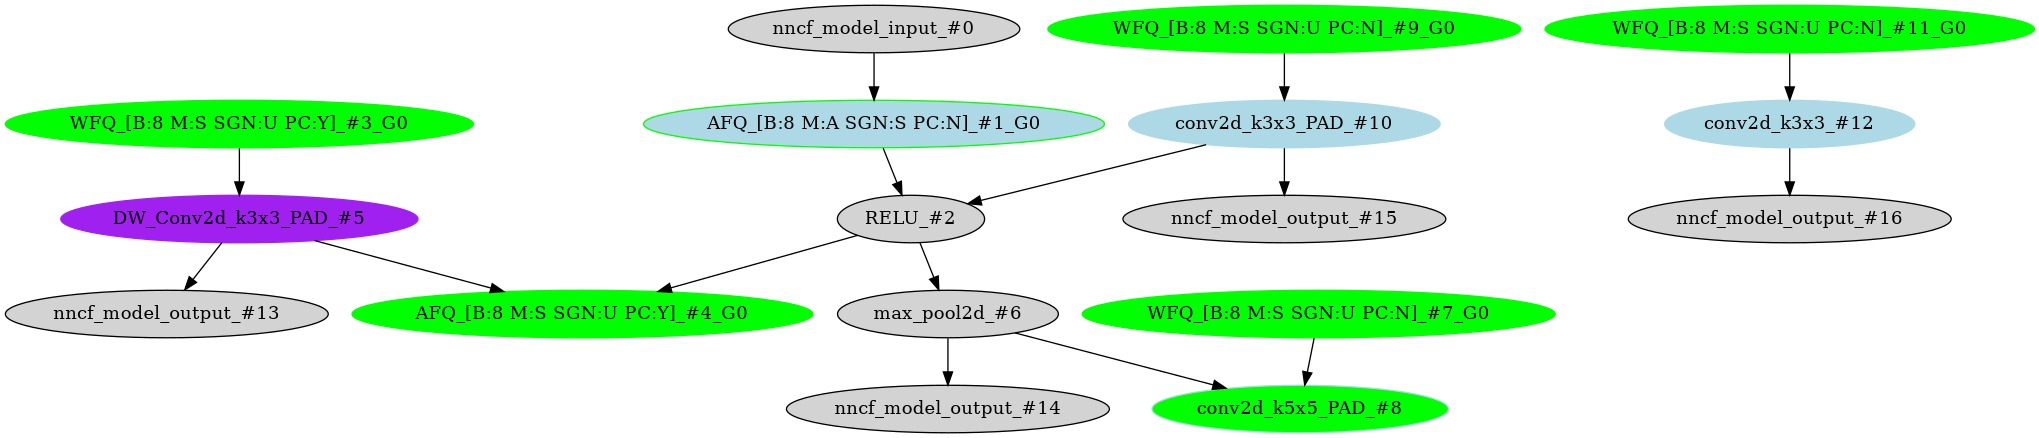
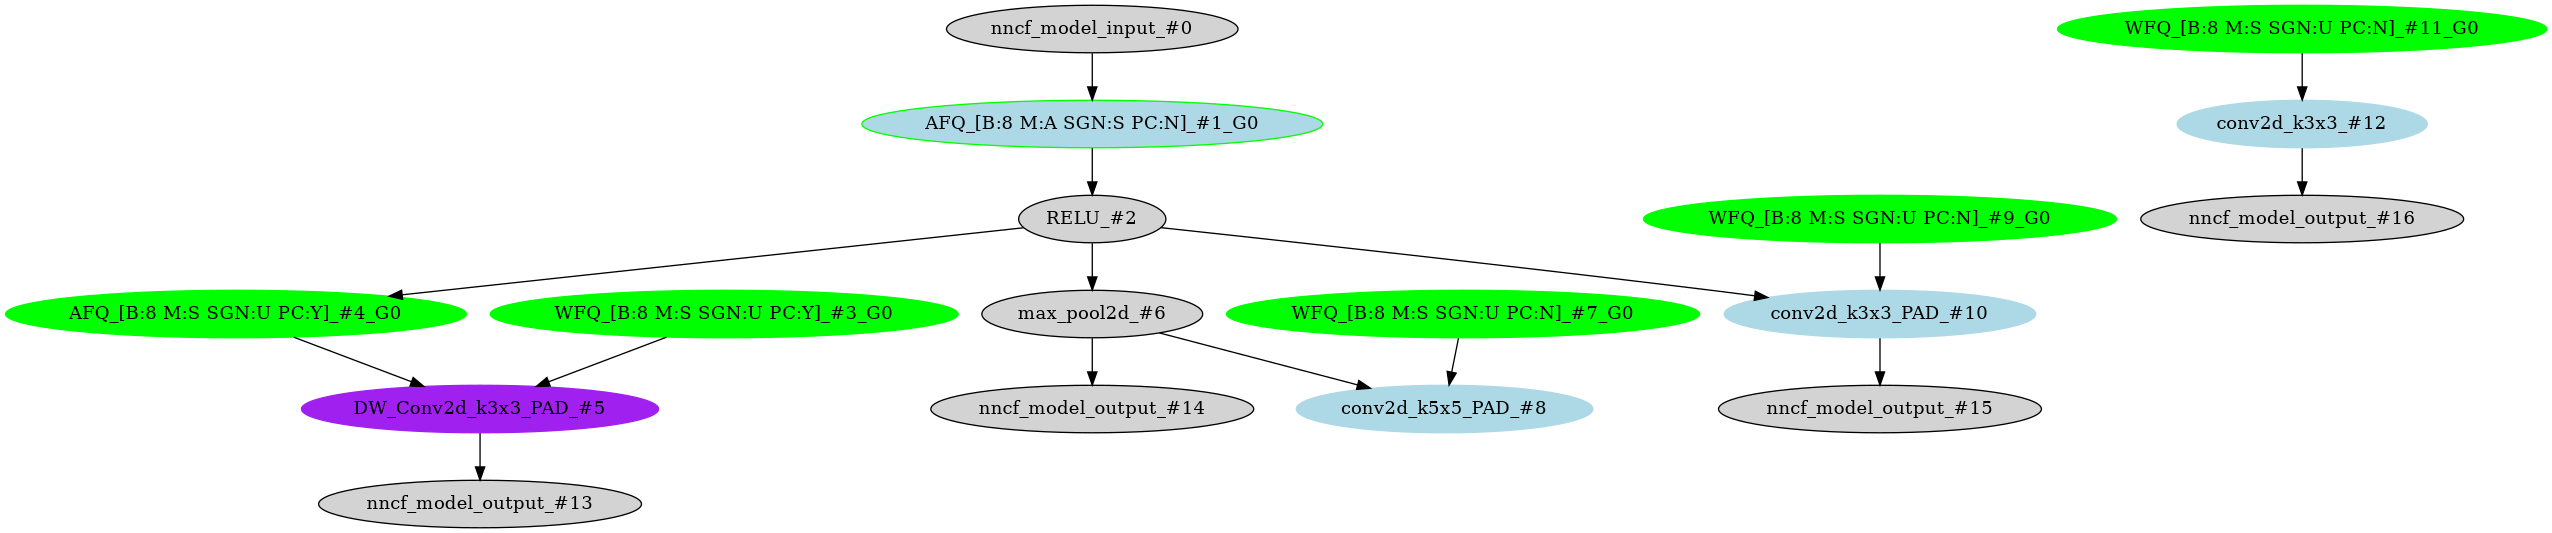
edge "conv2d_k3x3_PAD_#10" -> "RELU_#2": reversed
edge "DW_Conv2d_k3x3_PAD_#5" -> "AFQ_[B:8 M:S SGN:U PC:Y]_#4_G0": reversed
node "conv2d_k5x5_PAD_#8": fillcolor green -> lightblue
